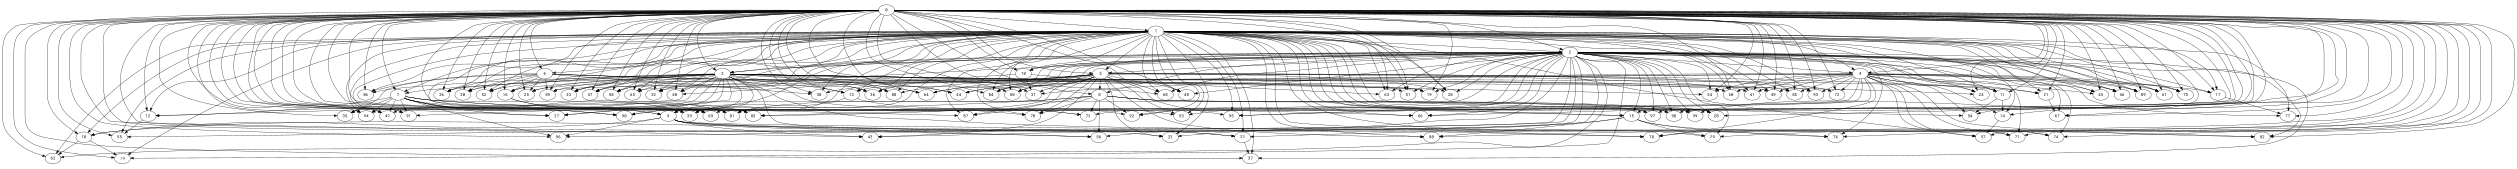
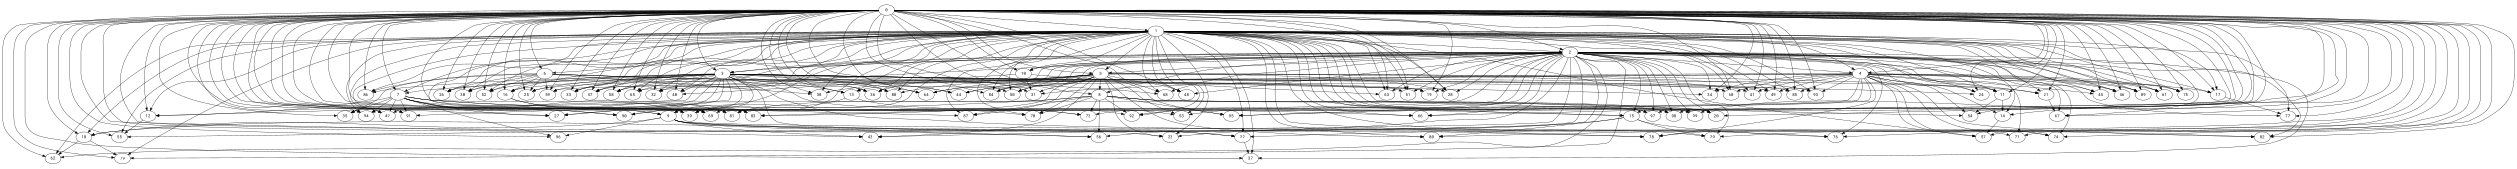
edge "1" -> "95": now "8" -> "95"
node "72": removed
edge "2" -> "96": removed
edge "15" -> "71": removed
